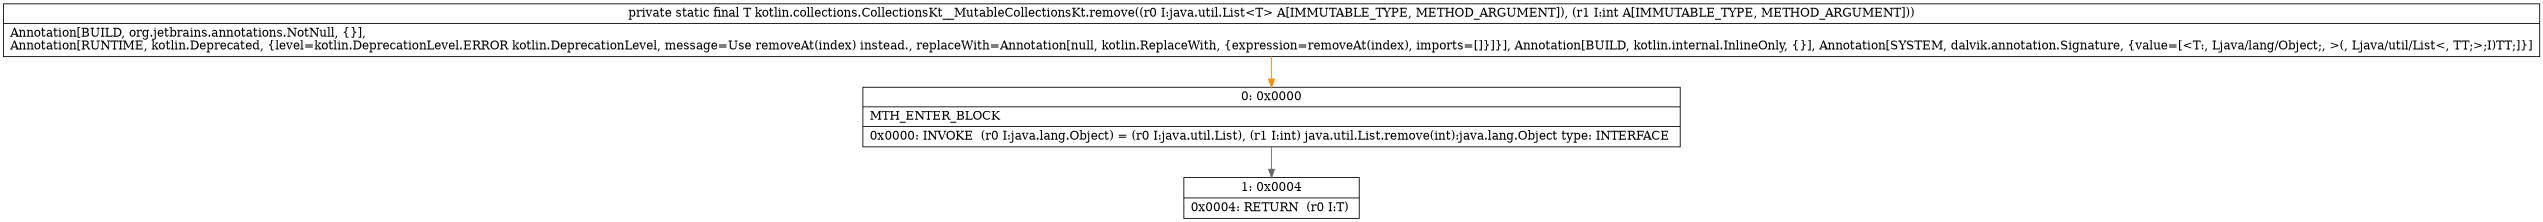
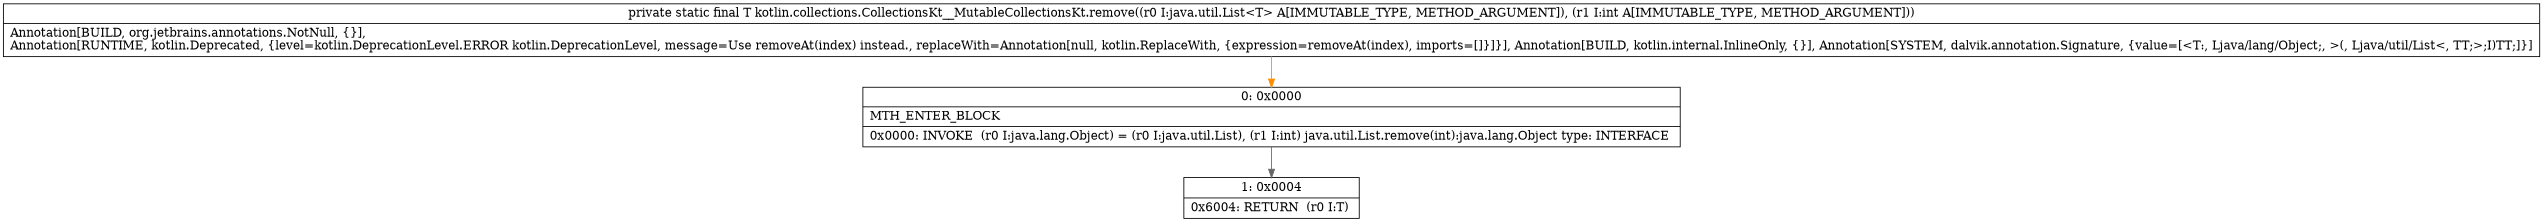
node "1: 0x0004": text "0x0004: RETURN  (r0 I:T)" -> "0x6004: RETURN  (r0 I:T)"
